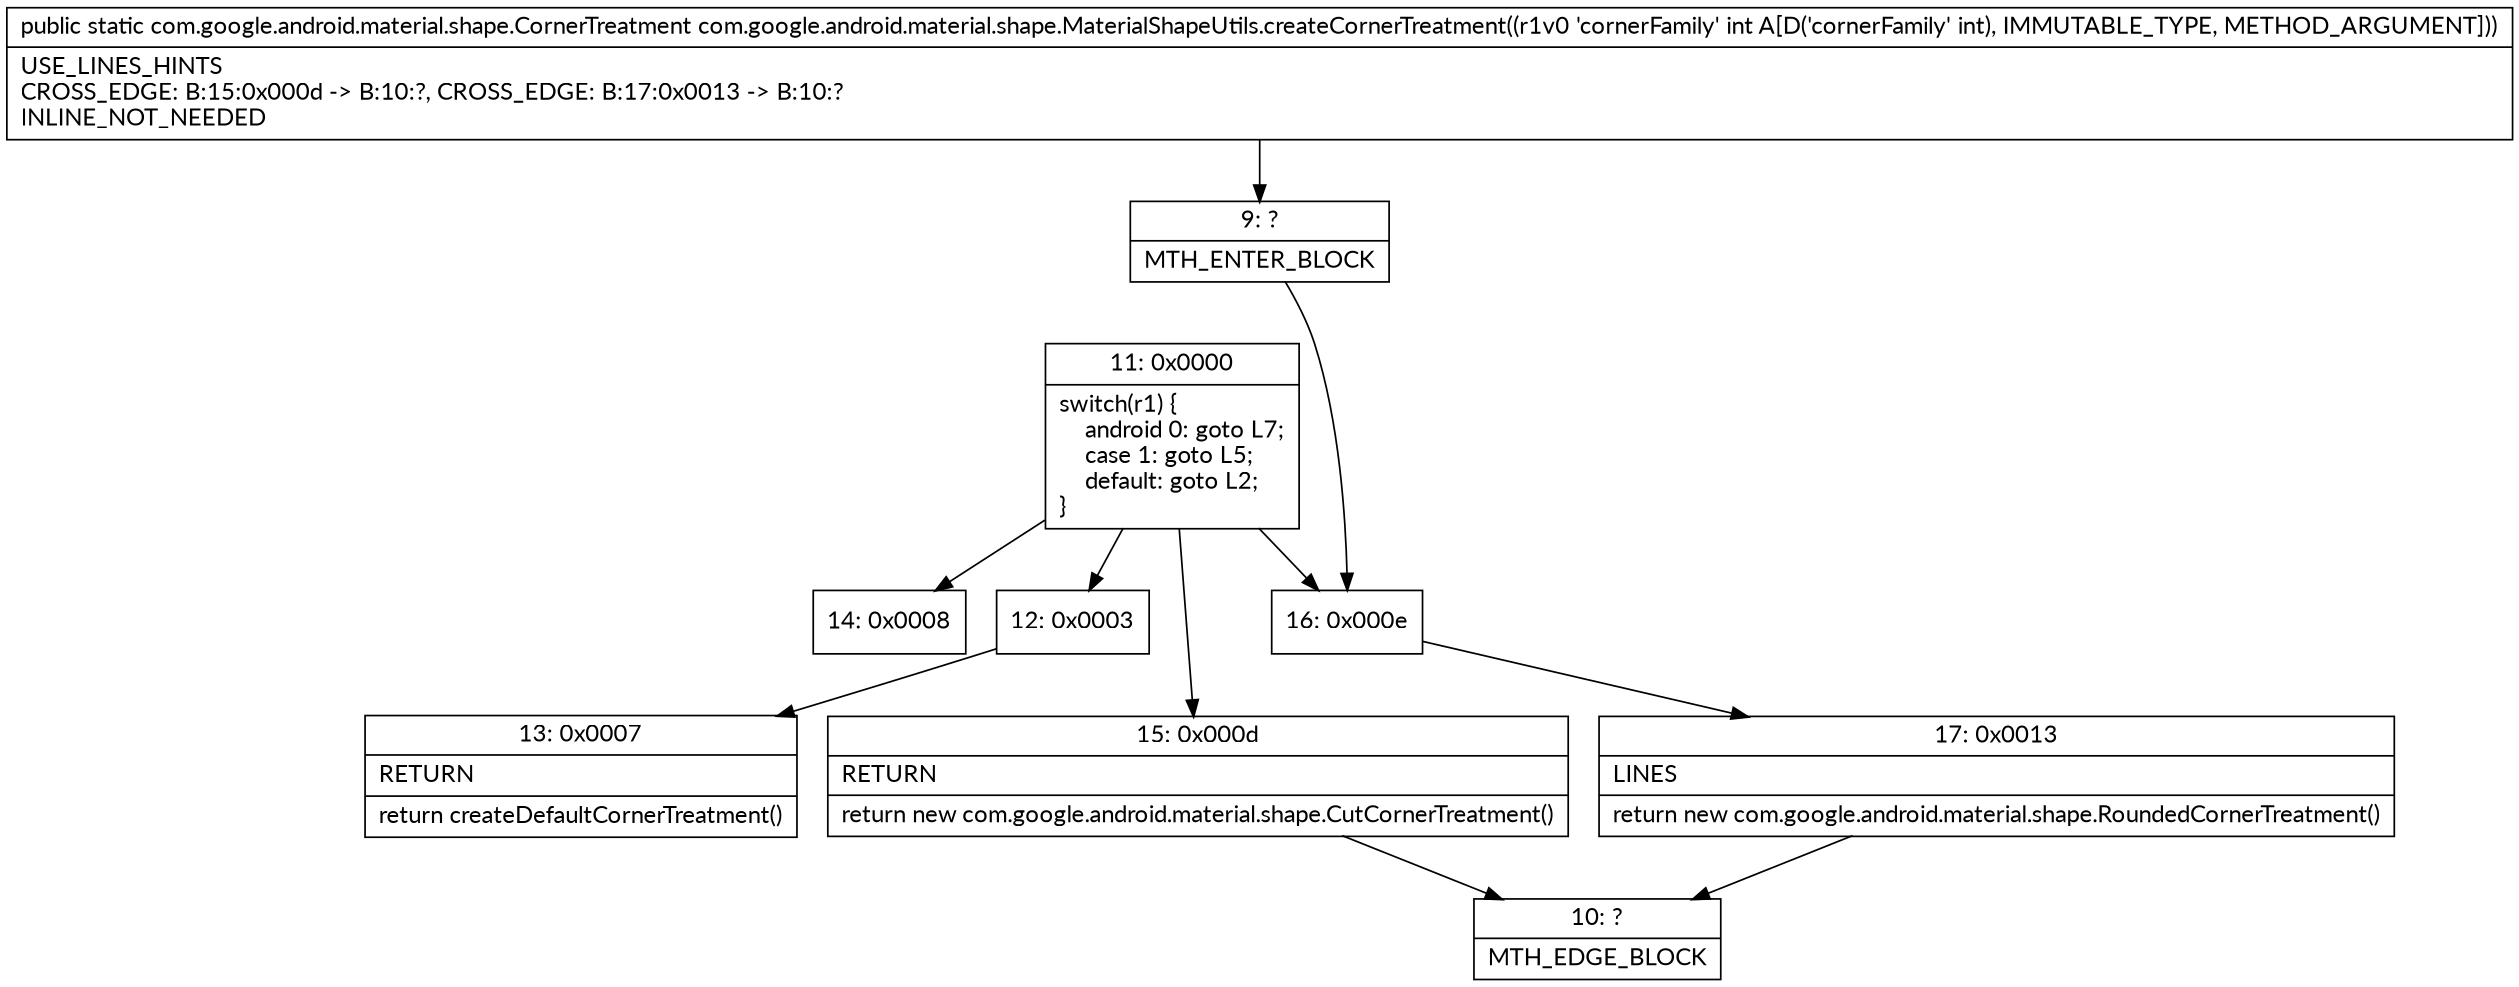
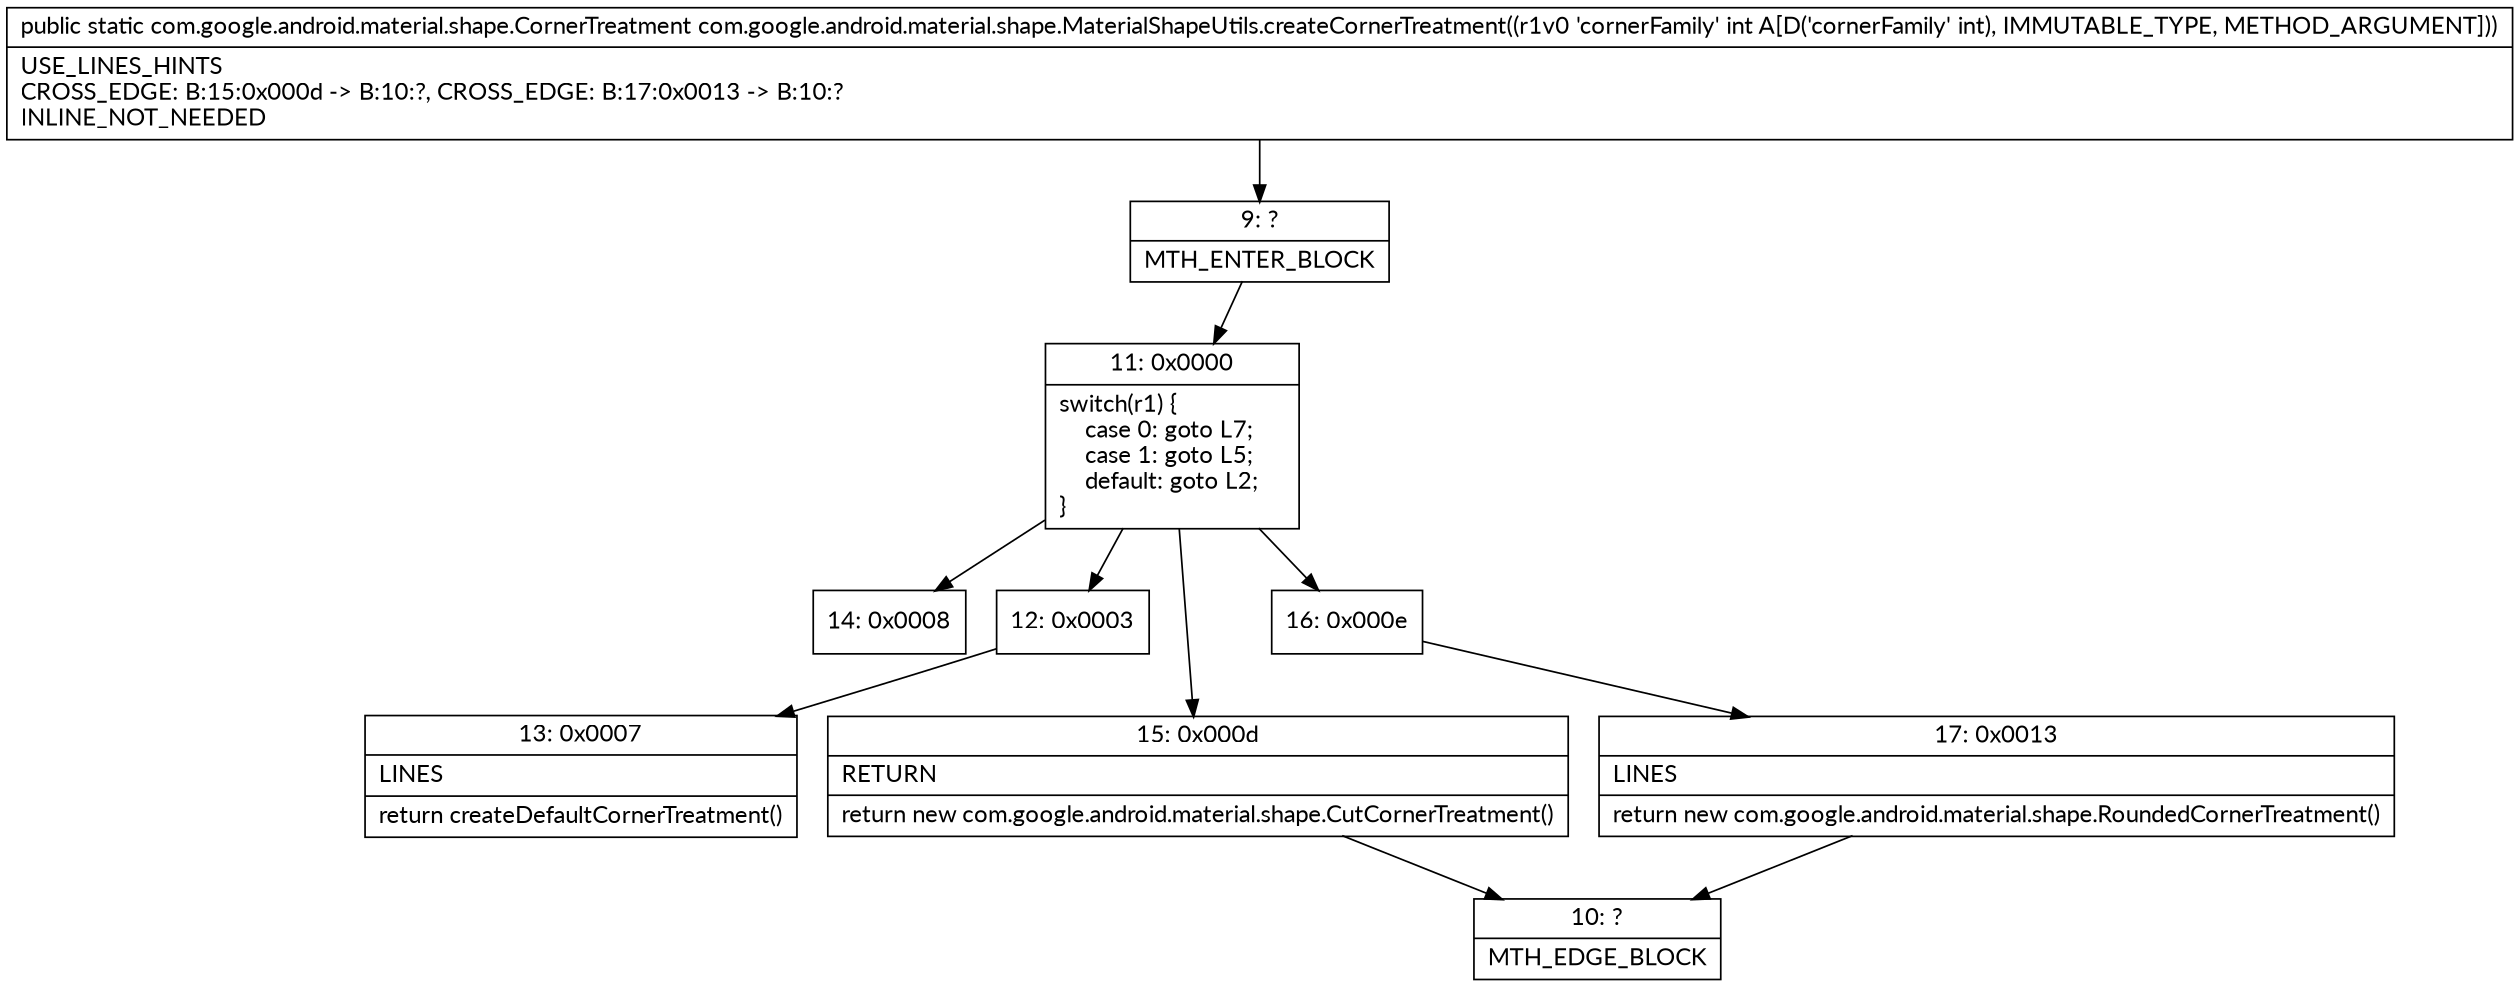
edge "9: ?" -> "16: 0x000e": now "9: ?" -> "11: 0x0000"
node "11: 0x0000": text "android 0: goto L7;" -> "case 0: goto L7;"
node "13: 0x0007": text "RETURN" -> "LINES"
